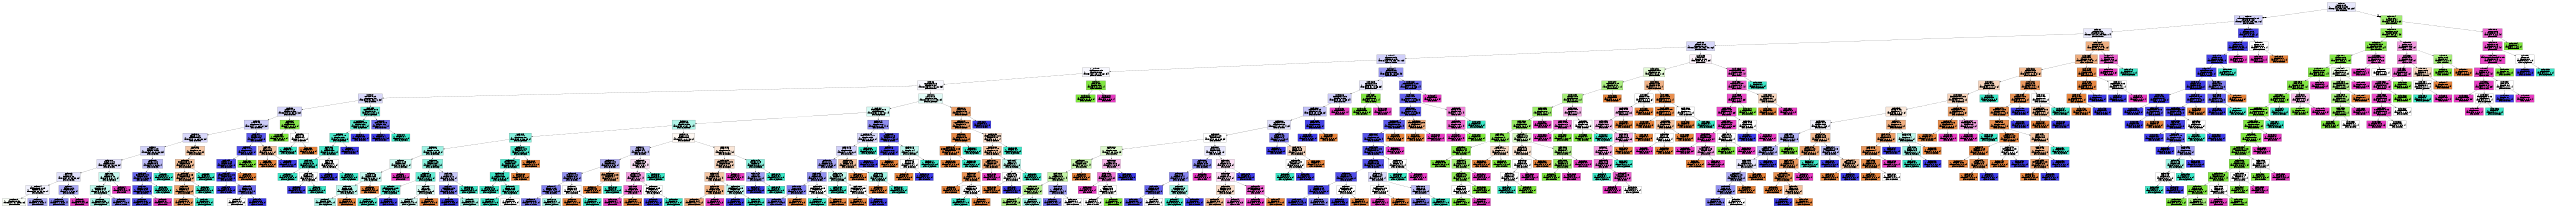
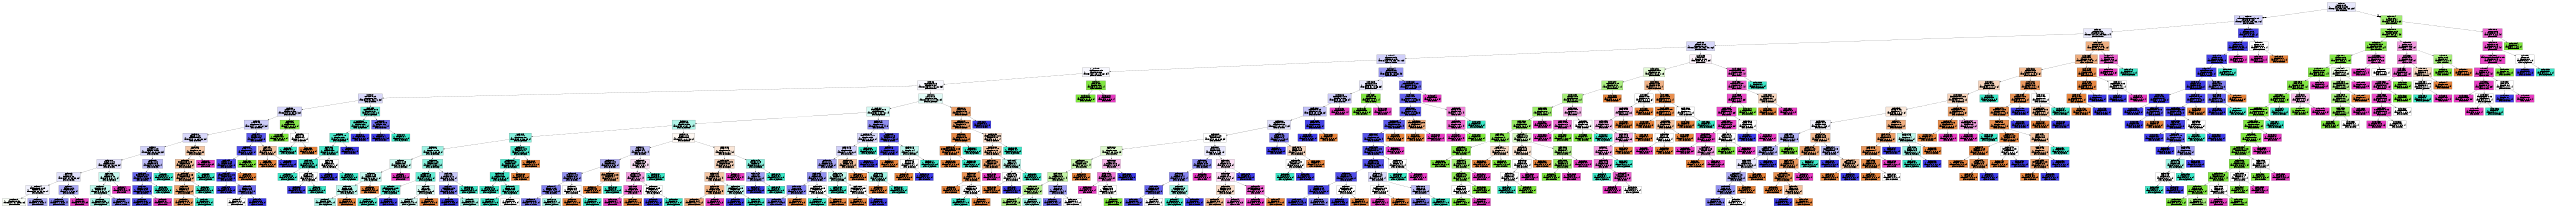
node "node #40": added
node "node #224": removed
